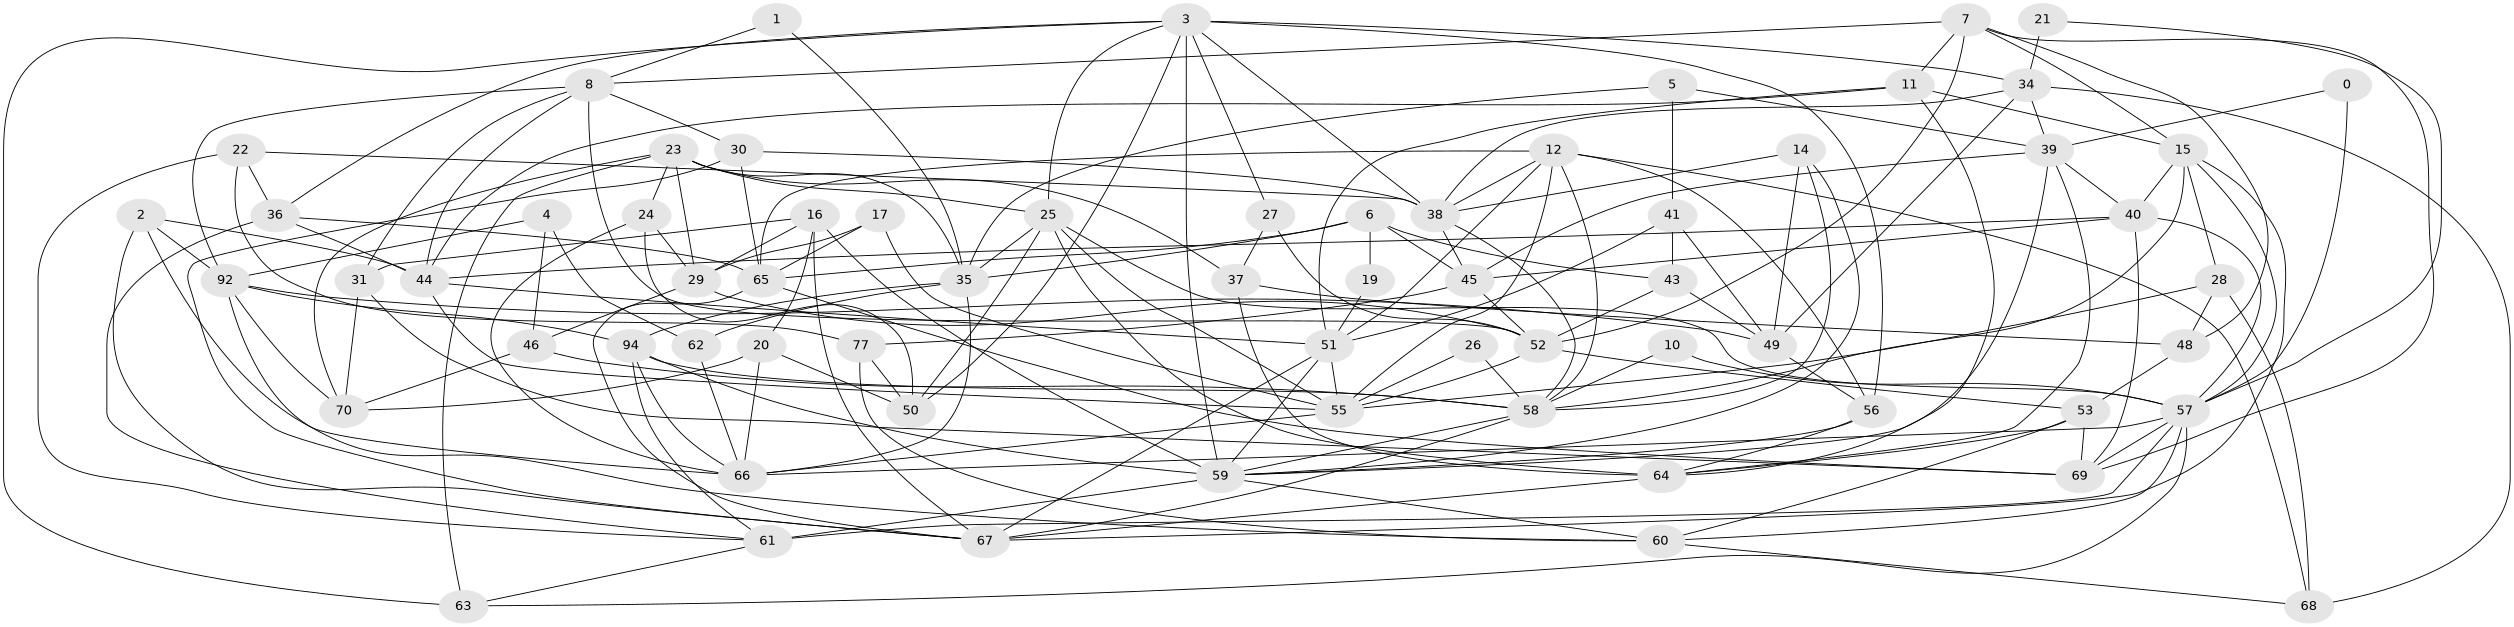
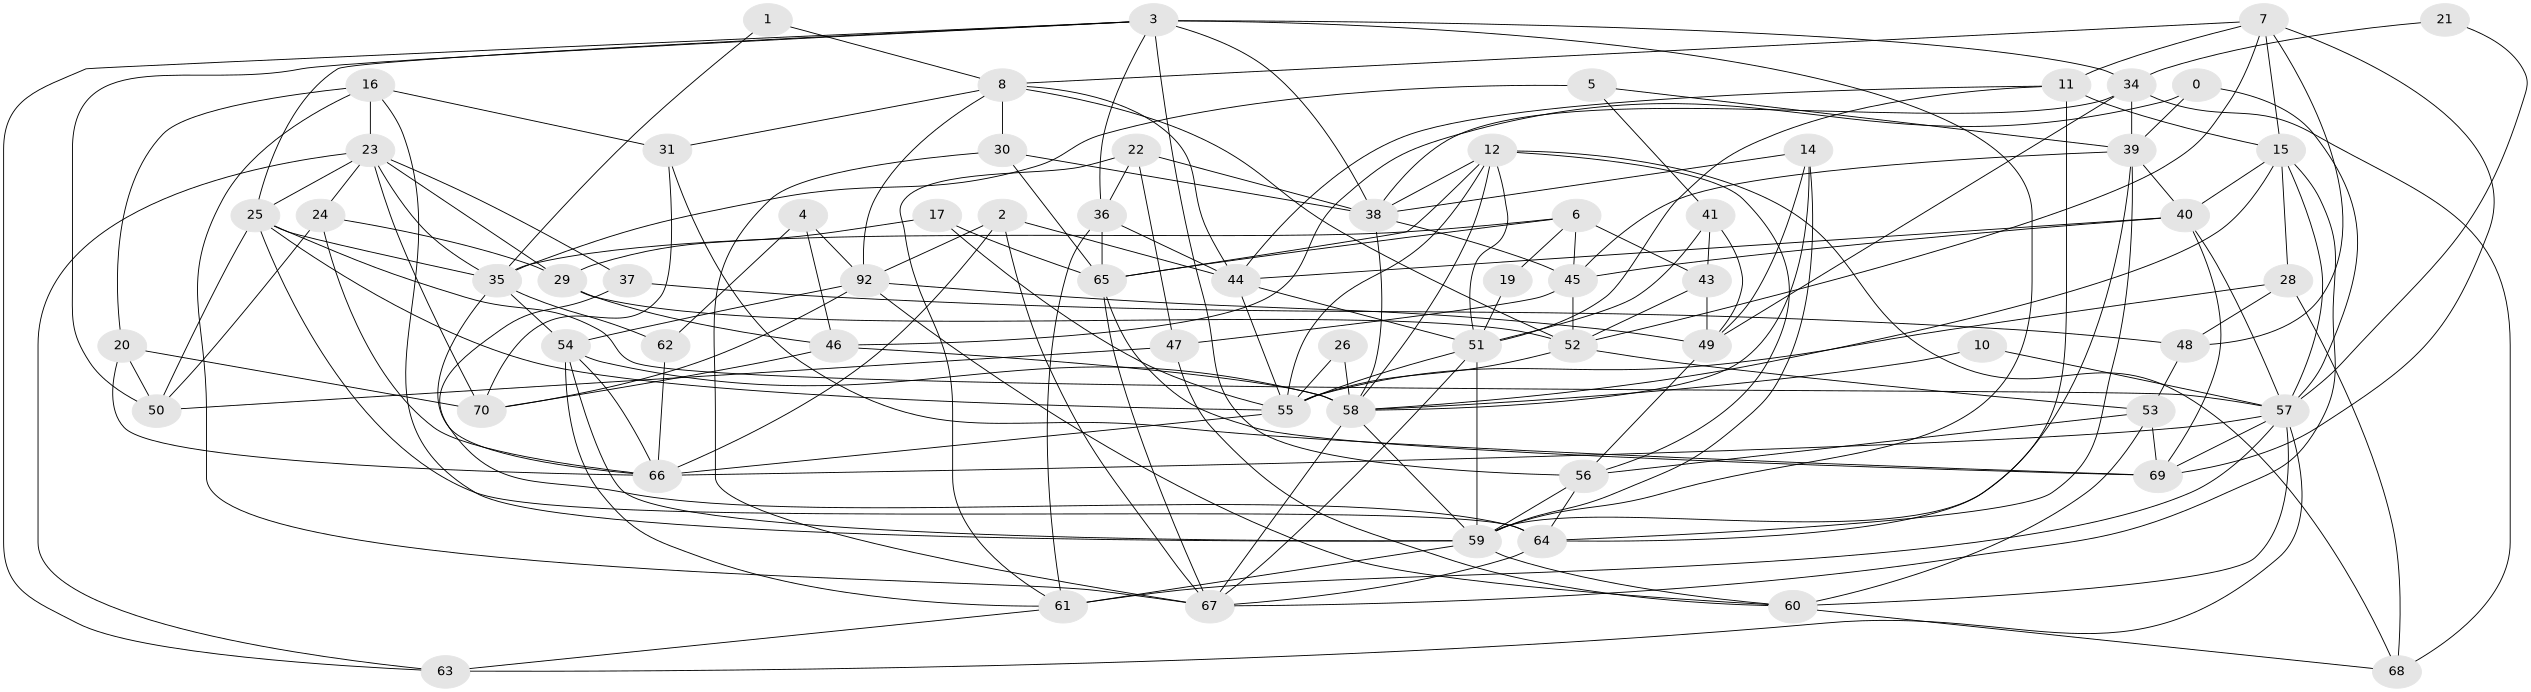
edge "0" -- "46": added
node "27": removed
edge "16" -- "29": now "16" -- "23"
node "94": label "94" -> "54"
node "77": label "77" -> "47"
edge "53" -- "64": now "53" -- "56"
